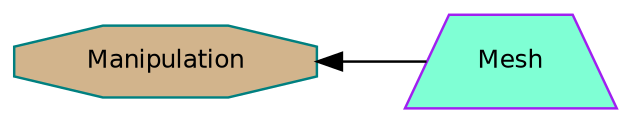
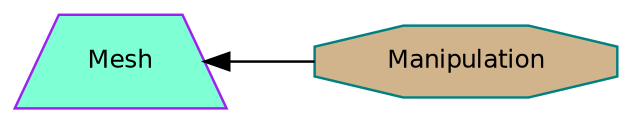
edge "Mesh" -> "Manipulation": reversed
